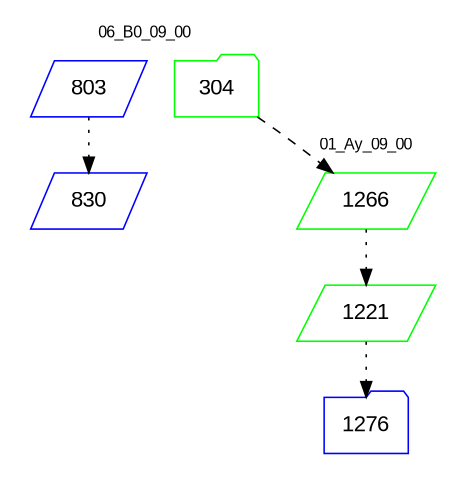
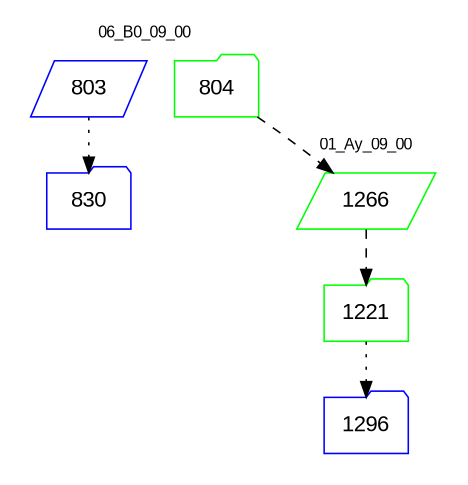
node "304": label "304" -> "804"
node "830": shape parallelogram -> folder
edge "1266" -> "1221": style dotted -> dashed
node "1221": shape parallelogram -> folder
node "1276": label "1276" -> "1296"
